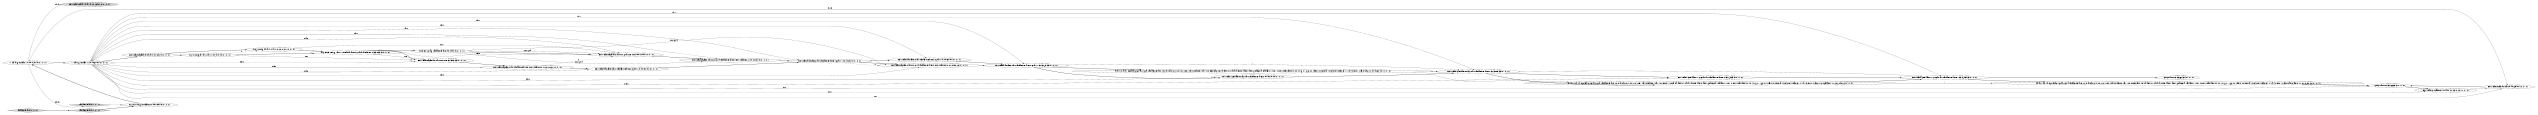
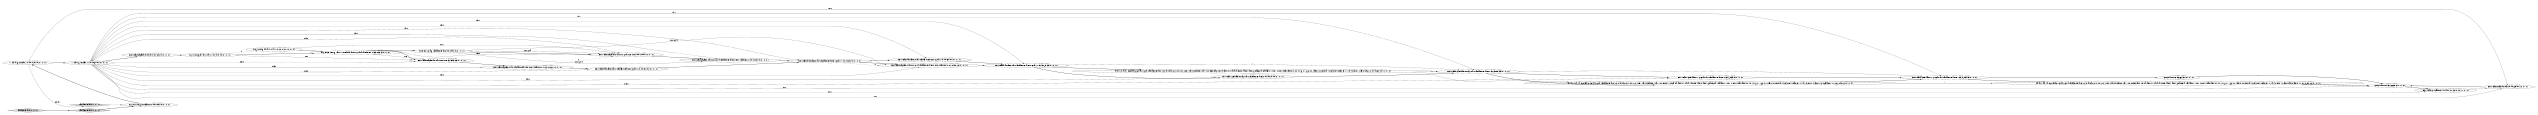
node "cqDUnitTest.closeServer(server)@@@59@@@['0', '0', '1']": removed
edge "VM server = host.getVM(0)@@@4@@@['1', '1', '1']" -> "cqDUnitTest.closeClient(client)@@@58@@@['1', '1', '1']": label "server" -> "host0"
edge "cqDUnitTest.createServer(server)@@@6@@@['1', '1', '1']" -> "final int port = server.invoke(null)@@@7@@@['0', '0', '1']": removed
edge "Wait.pause(1000)@@@55@@@['1', '1', '0']" -> "Wait.pause(1000)@@@56@@@['1', '1', '1']": added
